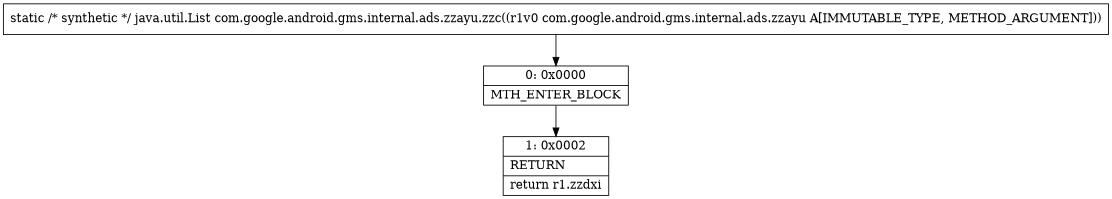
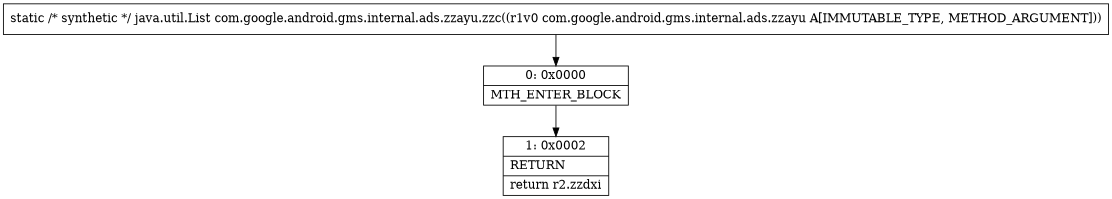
node "1: 0x0002": text "return r1.zzdxi" -> "return r2.zzdxi"
